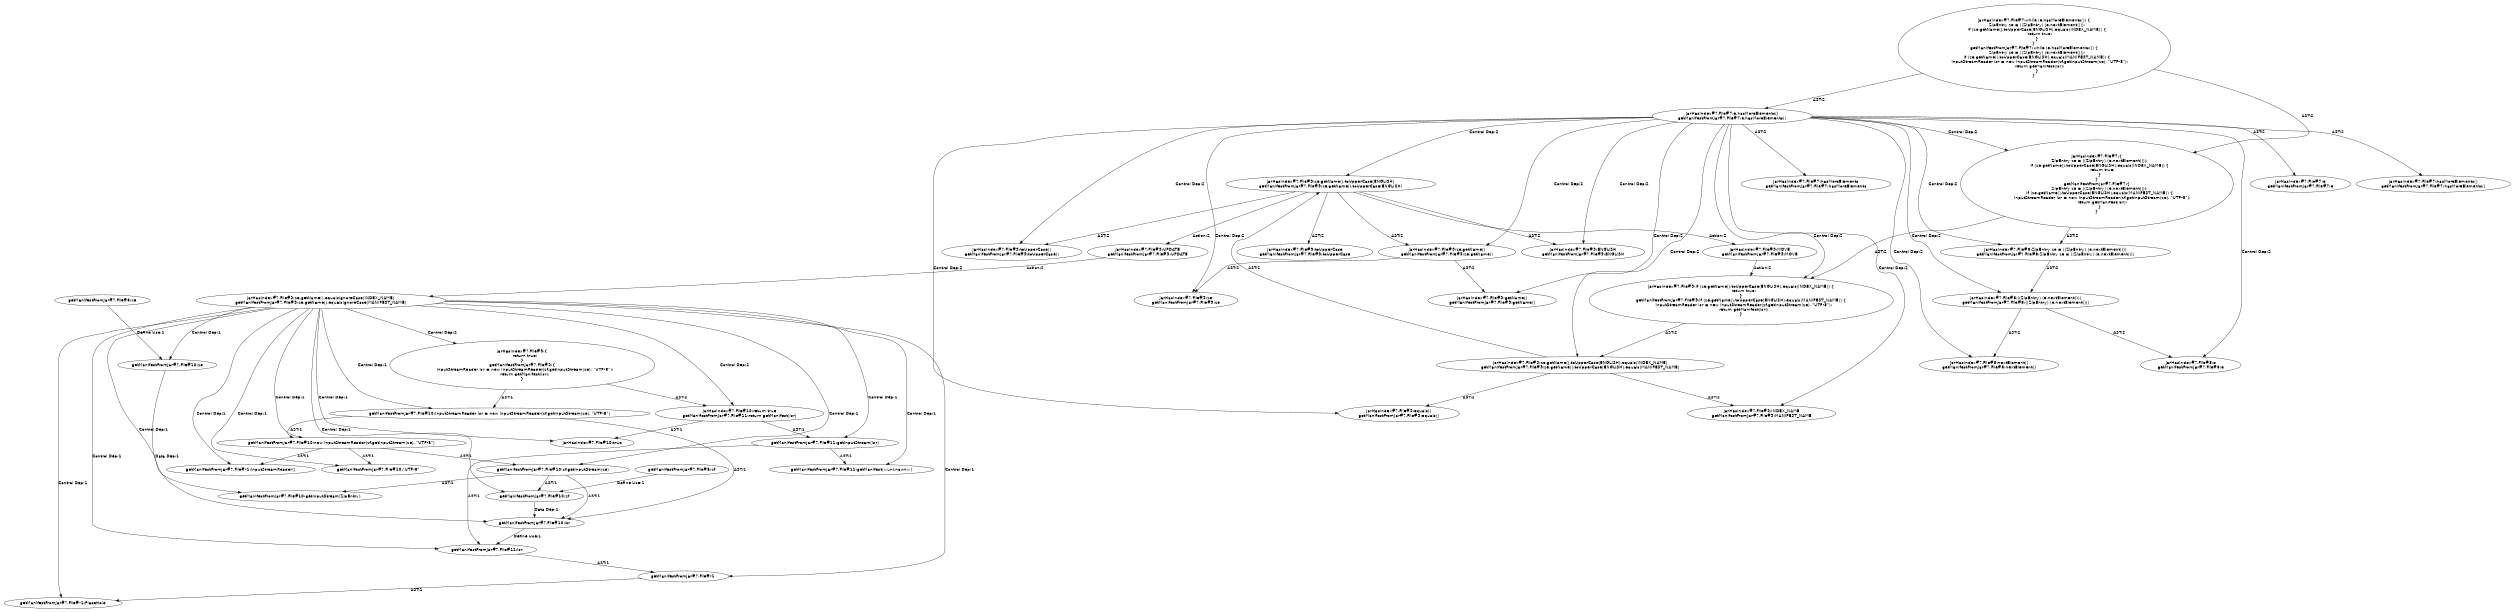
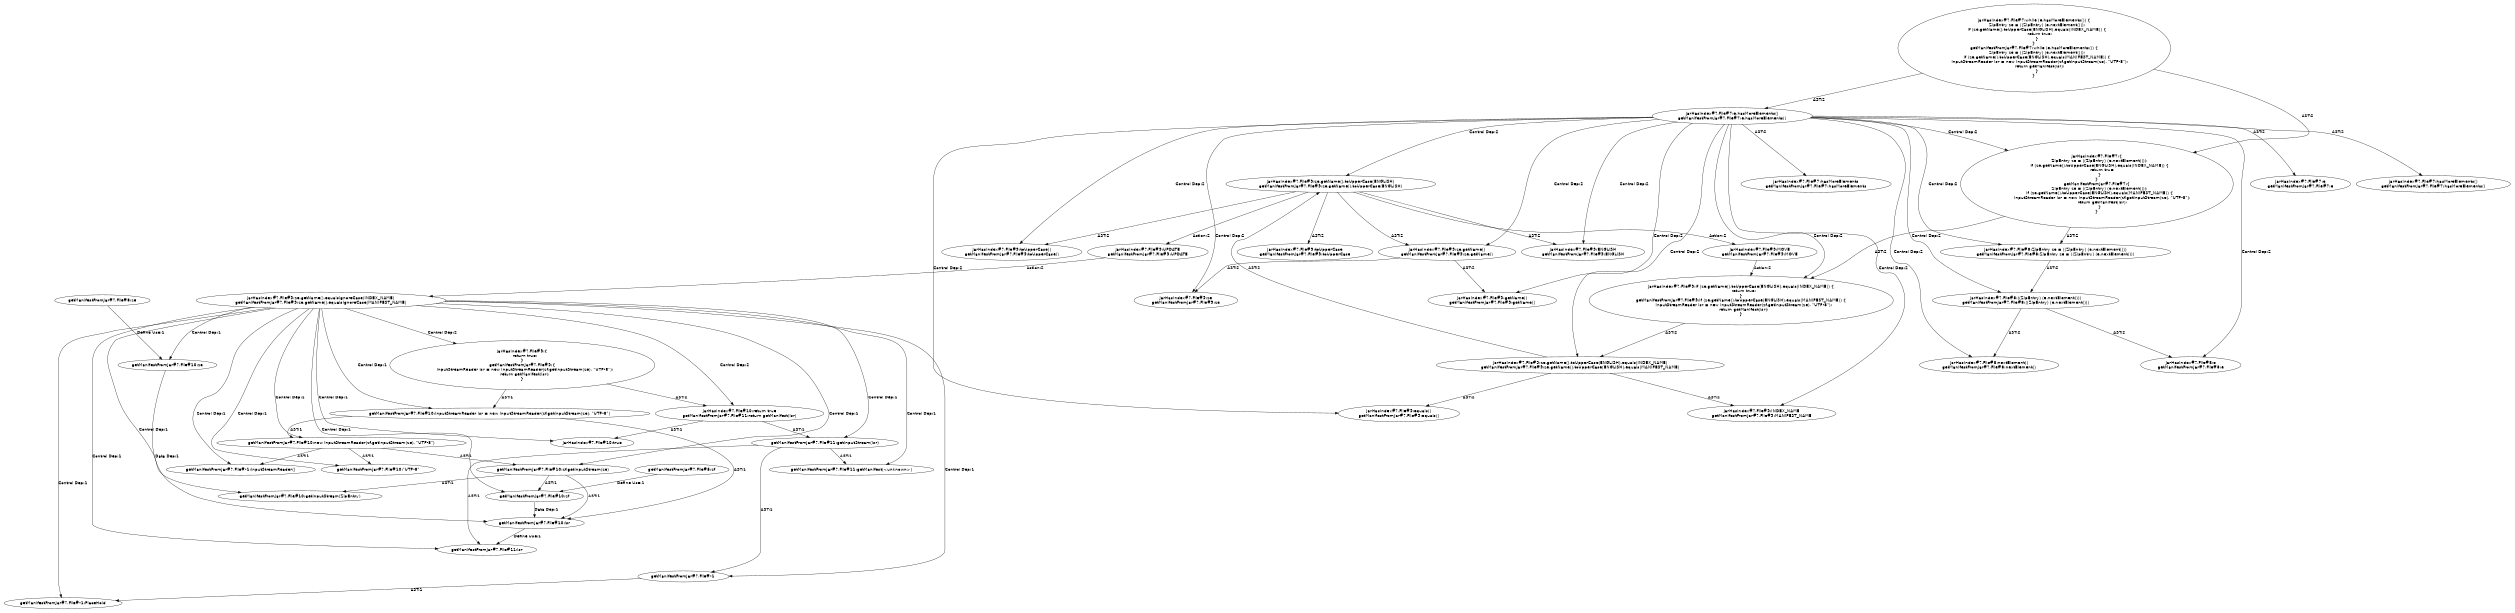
edge "getManifestFromJar#?,File#11:isr" -> "getManifestFromJar#?,File#-1:": now "getManifestFromJar#?,File#11:getInputStream(isr)" -> "getManifestFromJar#?,File#-1:"
